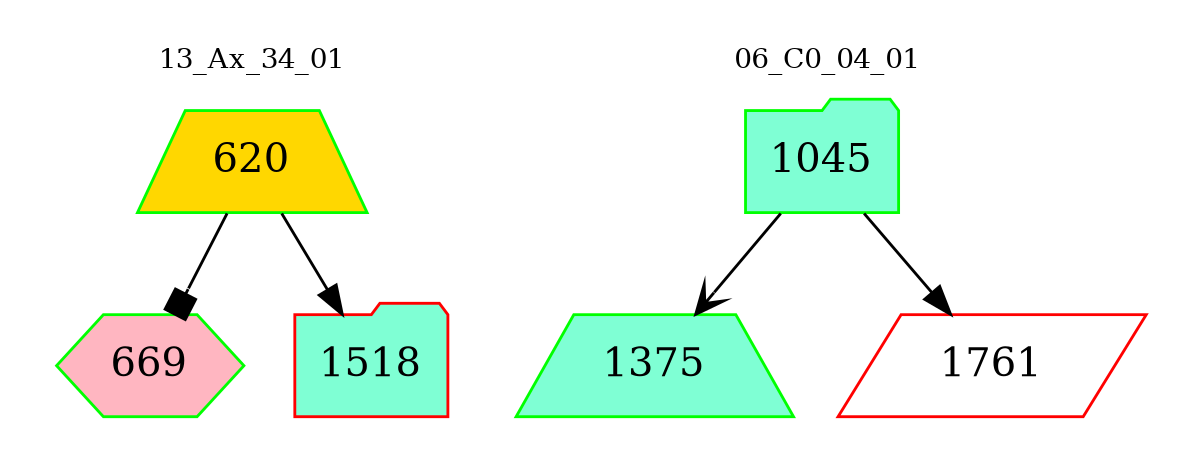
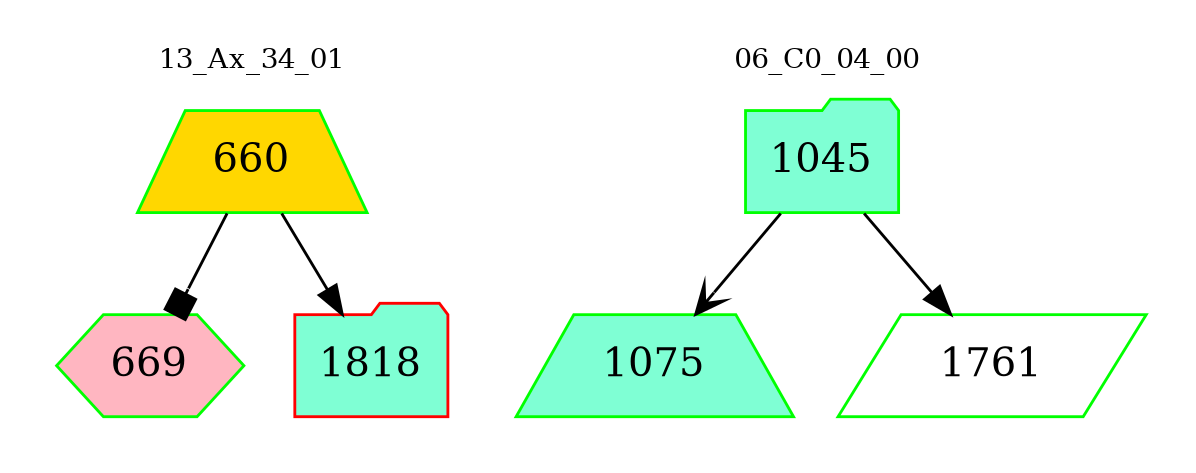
cluster "06_C0_04_01": label "06_C0_04_01" -> "06_C0_04_00"
node "620": label "620" -> "660"
node "1518": label "1518" -> "1818"
node "1375": label "1375" -> "1075"
node "1761": color red -> green
